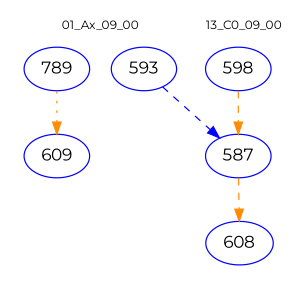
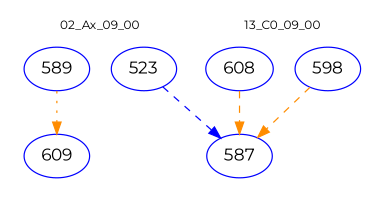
cluster "01_Ax_09_00": label "01_Ax_09_00" -> "02_Ax_09_00"
node "789": label "789" -> "589"
node "593": label "593" -> "523"
edge "587" -> "608": reversed
